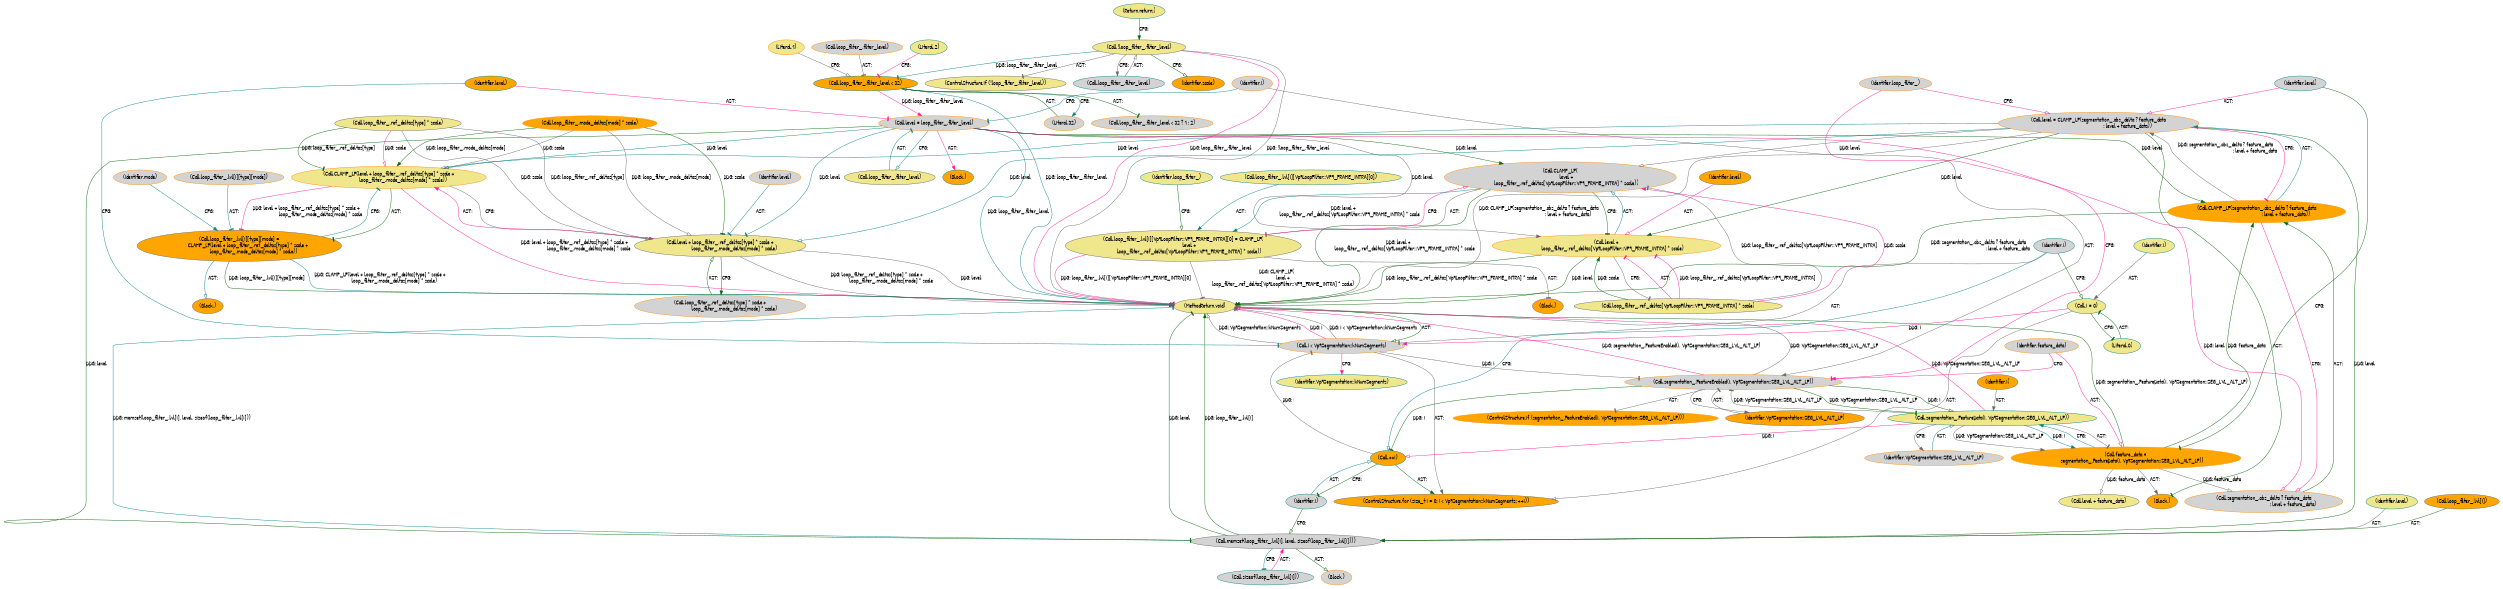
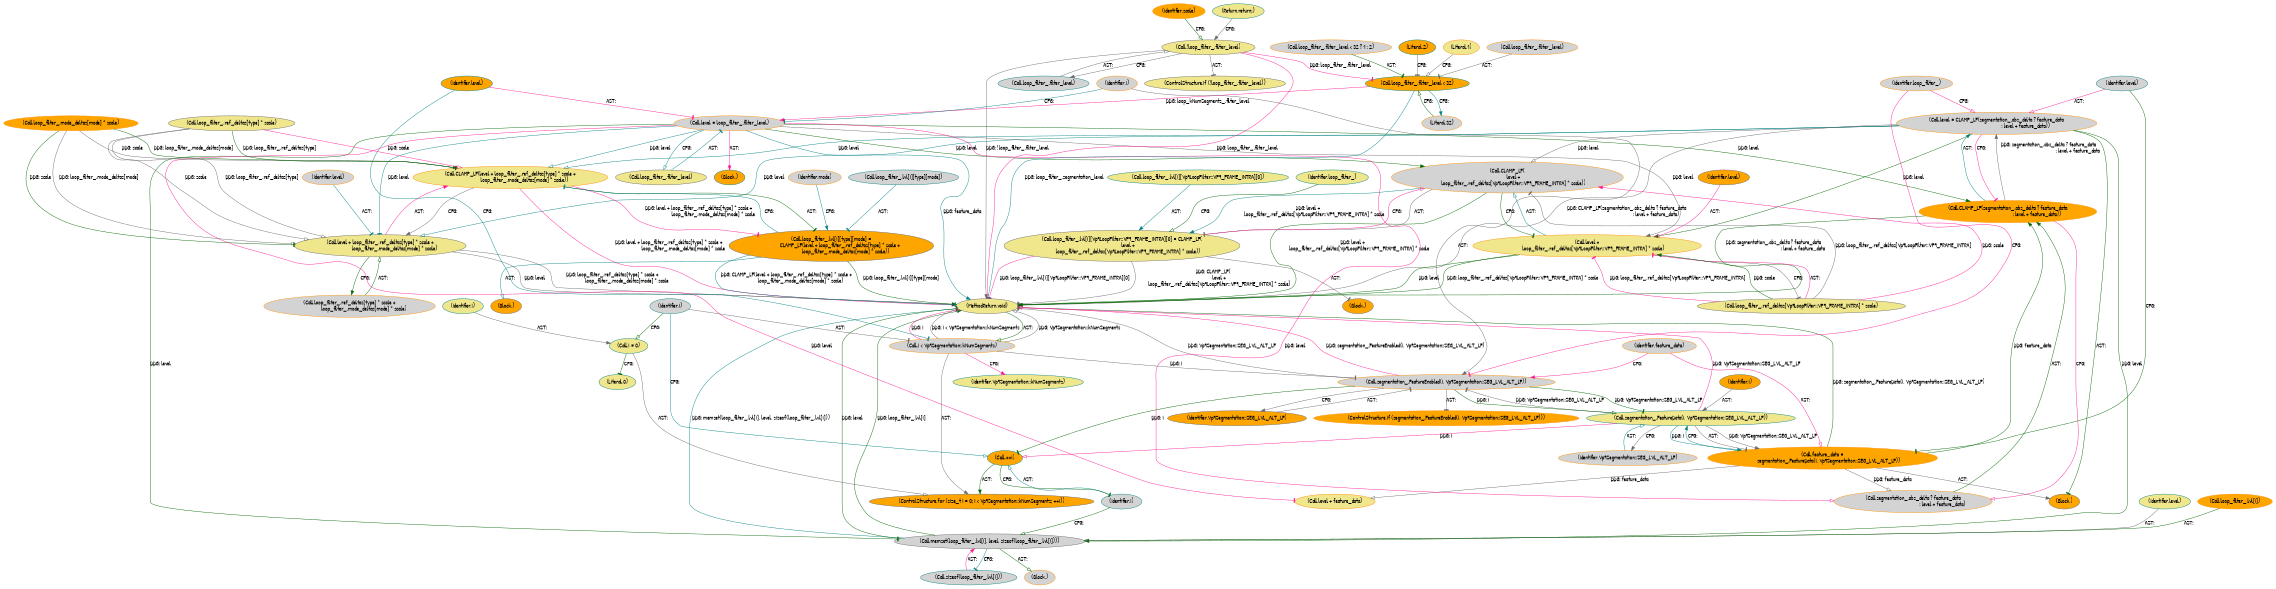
edge "(Return,return;)" -> "(Call,!loop_filter_.filter_level)": color darkgreen -> gray40
node "(Literal,2)": fillcolor khaki -> orange
edge "(Call,!loop_filter_.filter_level)" -> "(Call,loop_filter_.filter_level < 32)": color teal -> deeppink
edge "(Literal,2)" -> "(Call,loop_filter_.filter_level < 32)": color deeppink -> gray40
edge "(Call,!loop_filter_.filter_level)" -> "(Identifier,scale)": reversed
node "(Identifier,scale)": color gray40 -> darkorange
edge "(Call,loop_filter_.filter_level < 32)" -> "(Call,loop_filter_.filter_level < 32 ? 1 : 2)": reversed
edge "(Call,loop_filter_.filter_level < 32)" -> "(Call,level = loop_filter_.filter_level)": label "DDG: loop_filter_.filter_level" -> "DDG: loop_kNumSegments_.filter_level"
edge "(Literal,32)" -> "(Call,loop_filter_.filter_level < 32)": label "AST: " -> "CFG: "
node "(Call,loop_filter_.lvl[i][type][mode])": color darkorange -> teal
edge "(Call,loop_filter_.filter_level < 32)" -> "(MethodReturn,void)": label "DDG: loop_filter_.filter_level" -> "DDG: loop_filter_.segmentation_level"
edge "(Call,level = loop_filter_.filter_level)" -> "(MethodReturn,void)": label "DDG: loop_filter_.filter_level" -> "DDG: feature_data"
edge "(Call,level = loop_filter_.filter_level)" -> "(Call,level + feature_data)": added, label "DDG: level"
edge "(Literal,0)" -> "(Call,i = 0)": removed, label "AST:"
edge "(Call,i = 0)" -> "(Call,i < Vp9Segmentation::kNumSegments)": removed, label "DDG: i"
edge "(Call,++i)" -> "(Call,i < Vp9Segmentation::kNumSegments)": removed, label "DDG: i"
node "(Call,level + feature_data)": color gray40 -> darkorange
node "(Call,loop_filter_.lvl[i])": color gray40 -> darkorange
